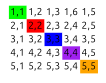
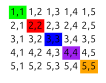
node "1,1": text "1,6" -> "1,4"
